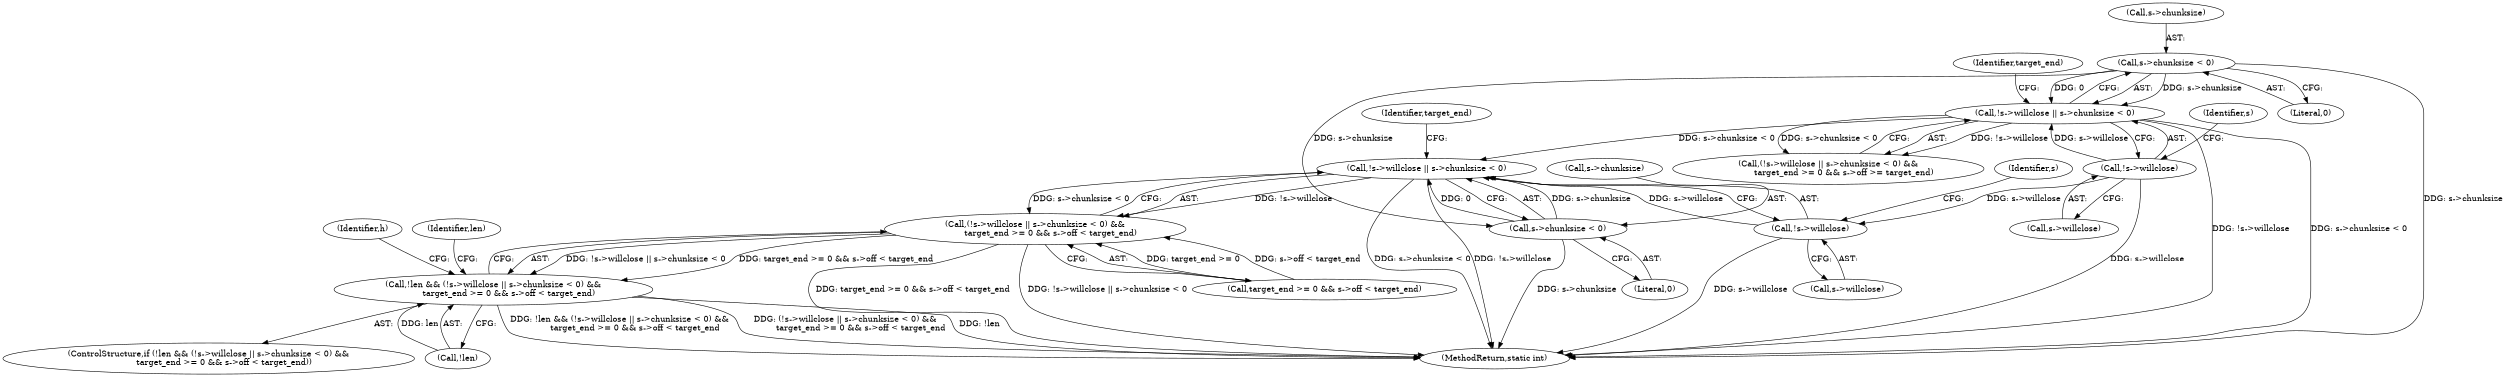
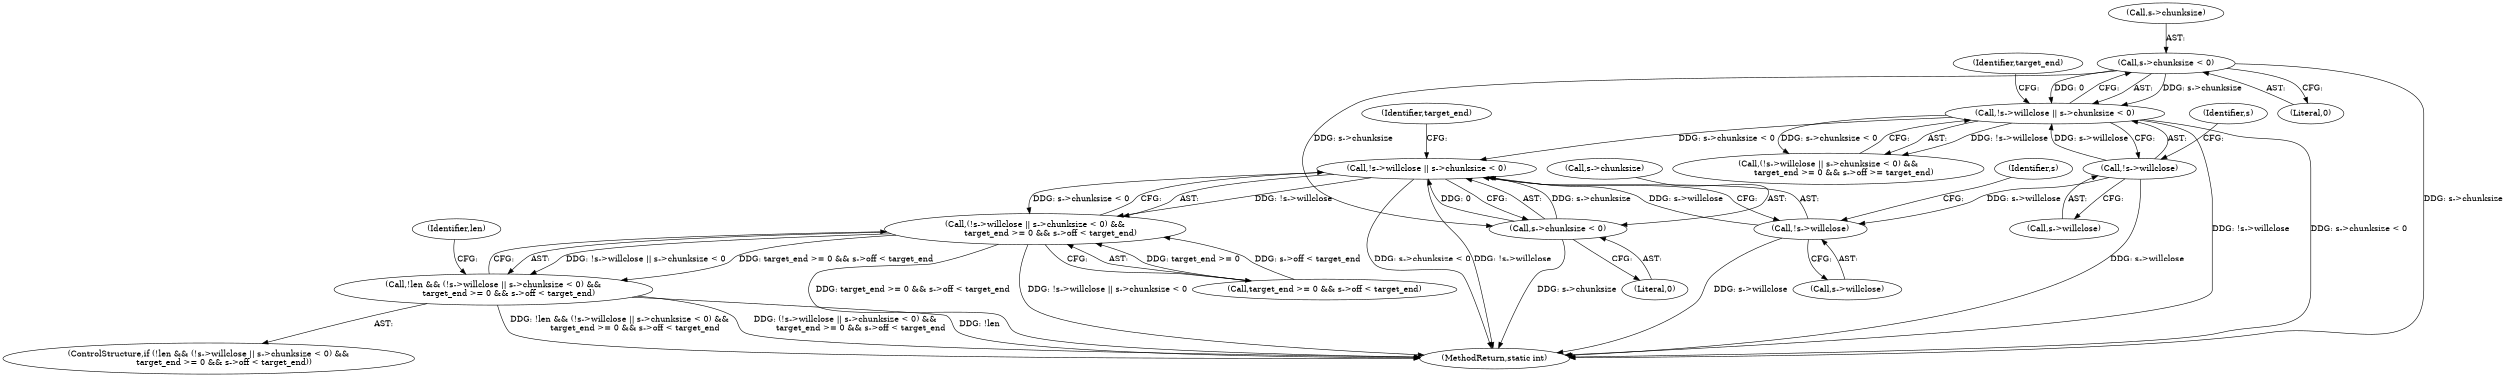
node "(Identifier,h)": removed
node "(Call,!len)": removed
